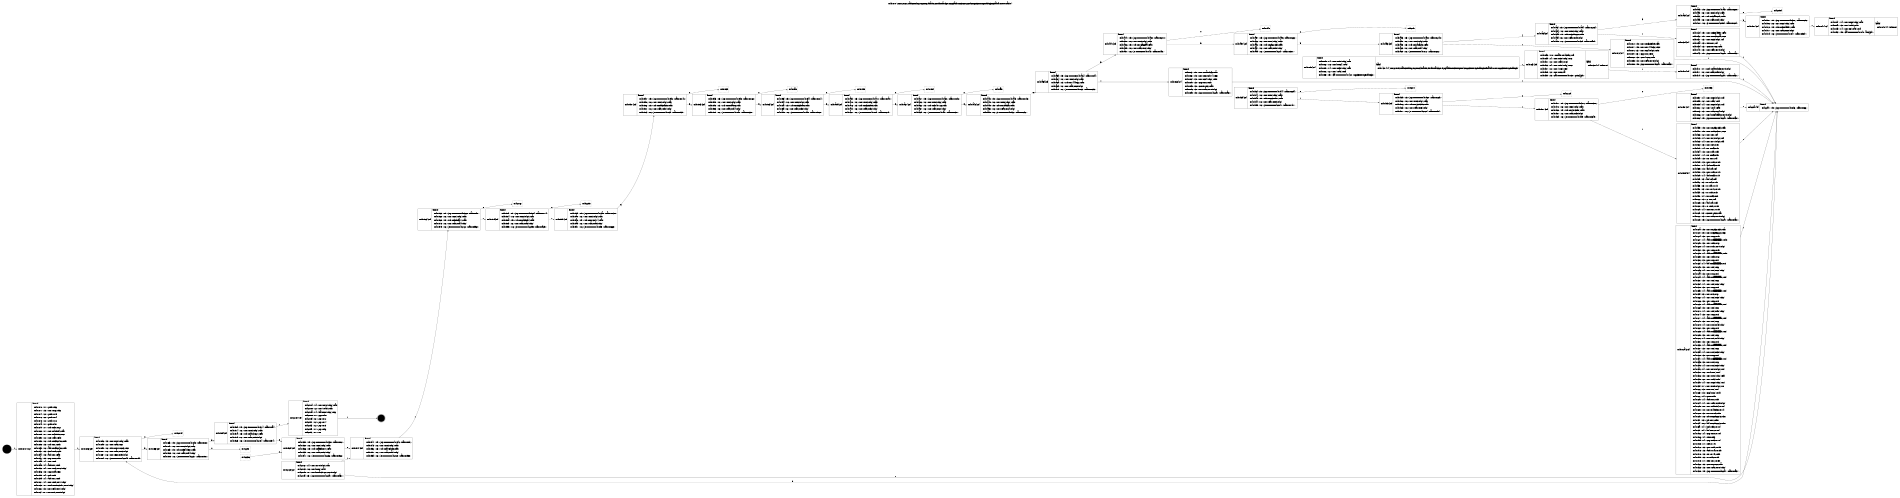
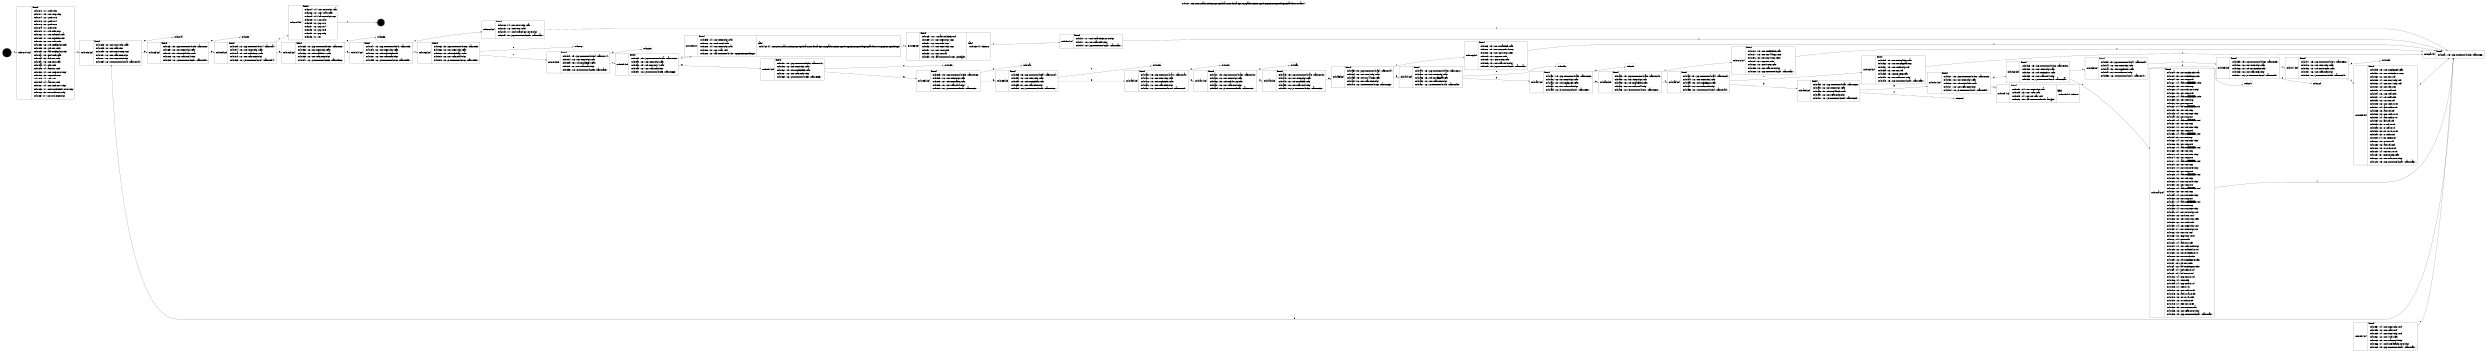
edge "0x40199b [28]" -> "0x401ede [21]": added, label "1"
node "0x401b23 [28]": added
edge "0x402236" -> "0x40192b [28]": reversed
edge "0x4021ce [22]" -> "0x401947 [28]": reversed
